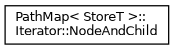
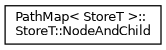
node "PathMap< StoreT >:: Iterator::NodeAndChild": label "PathMap< StoreT >:: Iterator::NodeAndChild" -> "PathMap< StoreT >:: StoreT::NodeAndChild"
